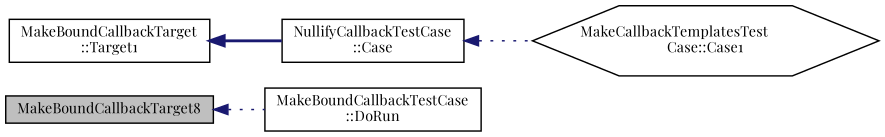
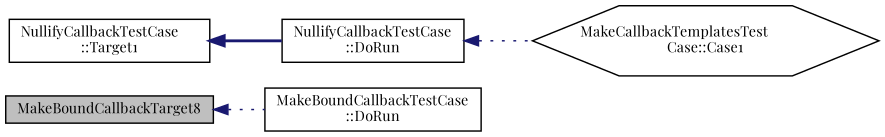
node "MakeBoundCallbackTarget ::Target1": label "MakeBoundCallbackTarget ::Target1" -> "NullifyCallbackTestCase ::Target1"
node "NullifyCallbackTestCase ::Case": label "NullifyCallbackTestCase ::Case" -> "NullifyCallbackTestCase ::DoRun"
